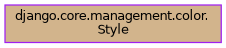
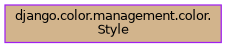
node "django.core.management.color. Style": label "django.core.management.color. Style" -> "django.color.management.color. Style"
